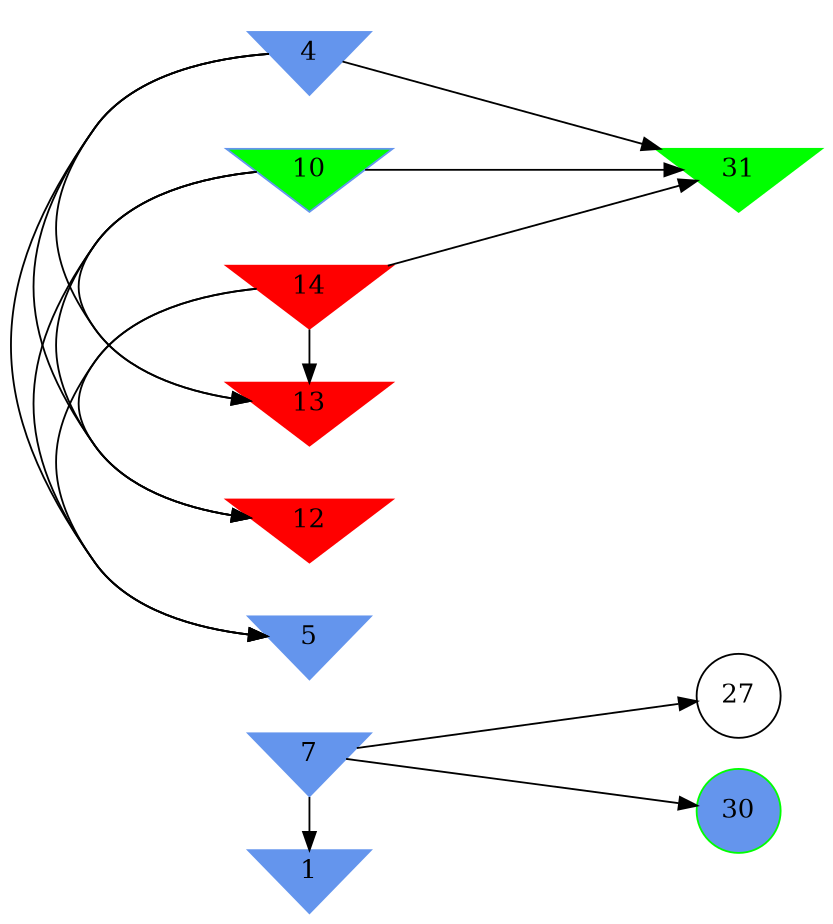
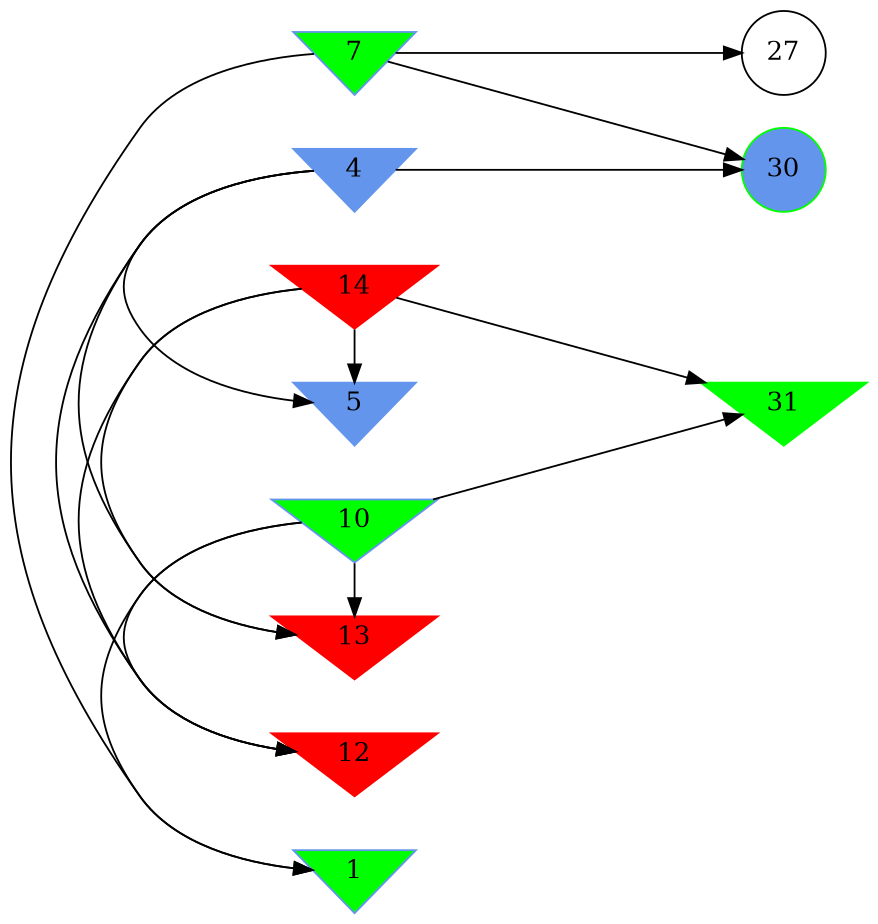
edge "4" -> "31": now "4" -> "30"
edge "10" -> "5": now "10" -> "1"
node "7": fillcolor cornflowerblue -> green
node "1": fillcolor cornflowerblue -> green
